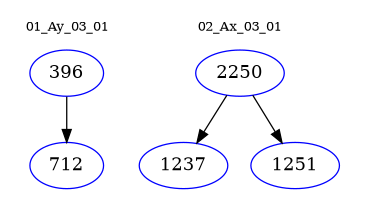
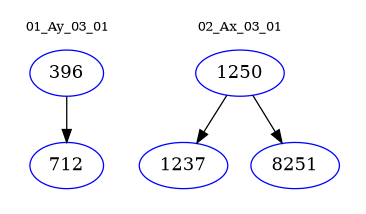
node "2250": label "2250" -> "1250"
node "1251": label "1251" -> "8251"
